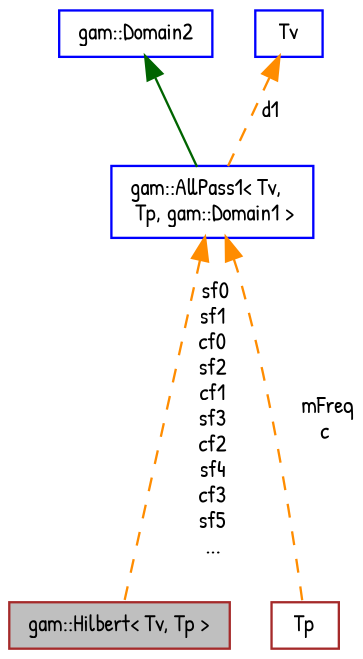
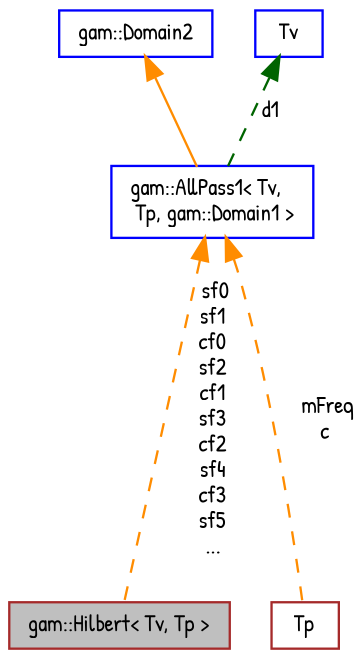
edge "gam::AllPass1< Tv, Tp, gam::Domain1 >" -> "gam::Domain2": color darkgreen -> darkorange
edge "gam::AllPass1< Tv, Tp, gam::Domain1 >" -> "Tv": color darkorange -> darkgreen
